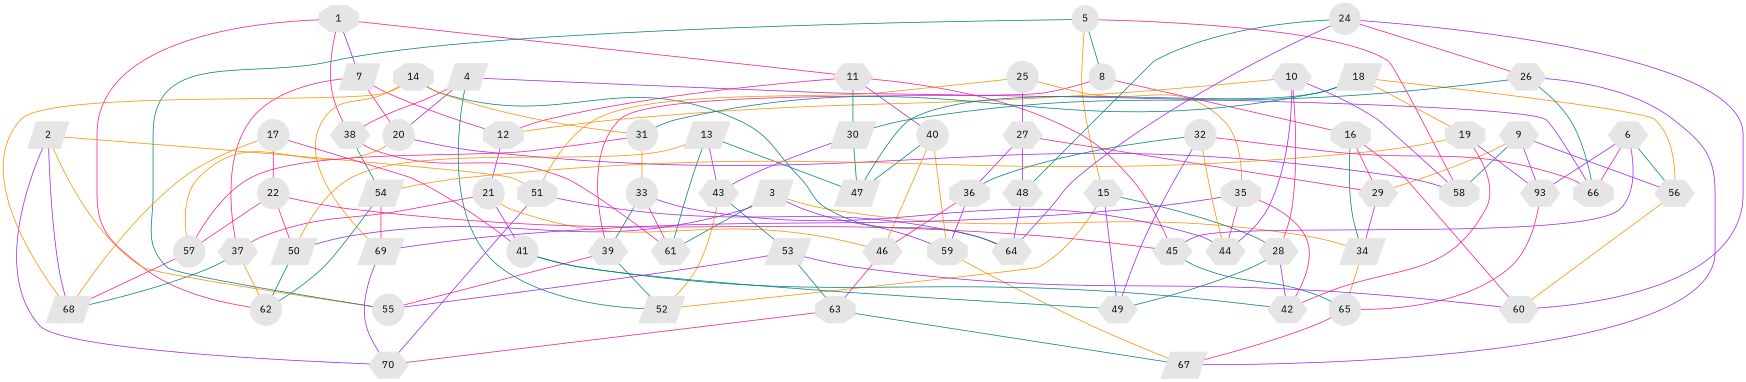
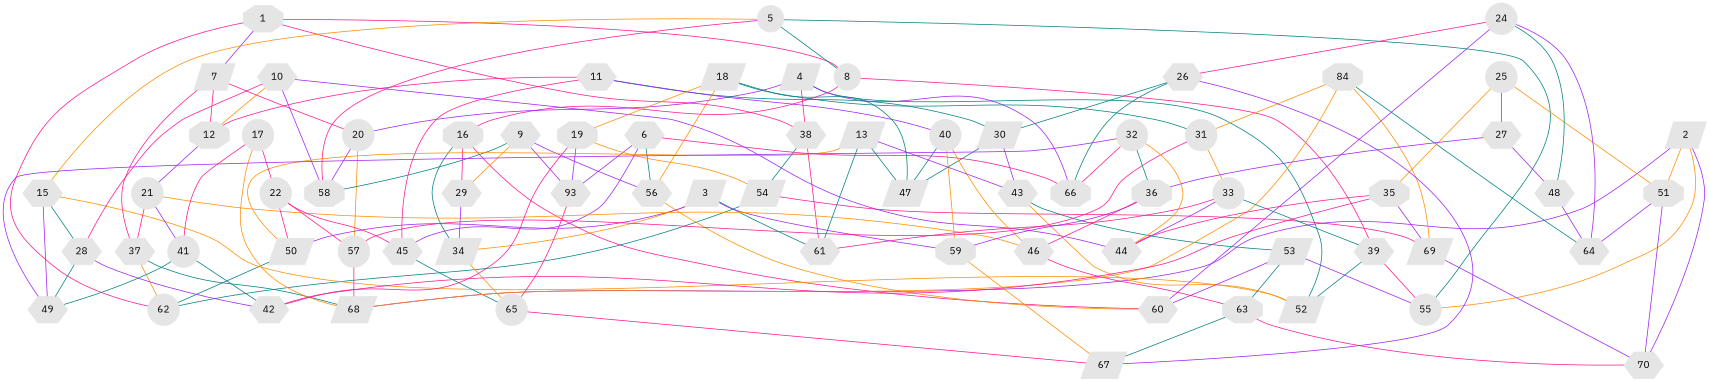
edge "1" -- "11": now "1" -- "8"
node "14": label "14" -> "84"
edge "27" -- "29": removed
